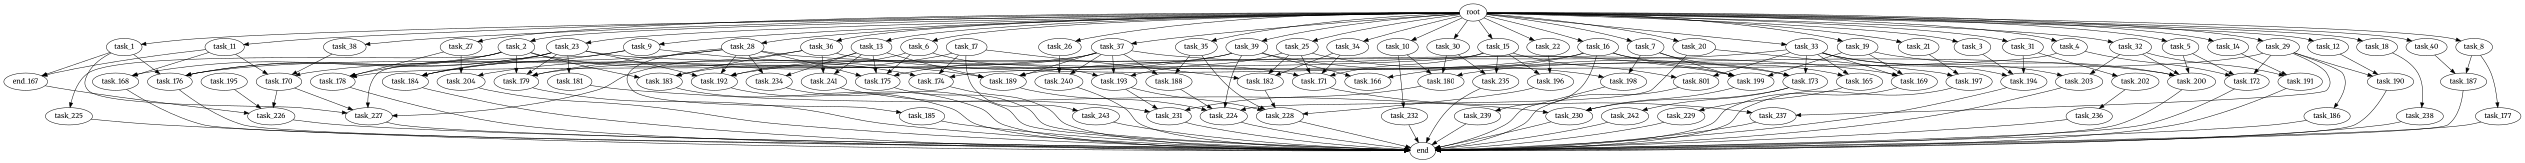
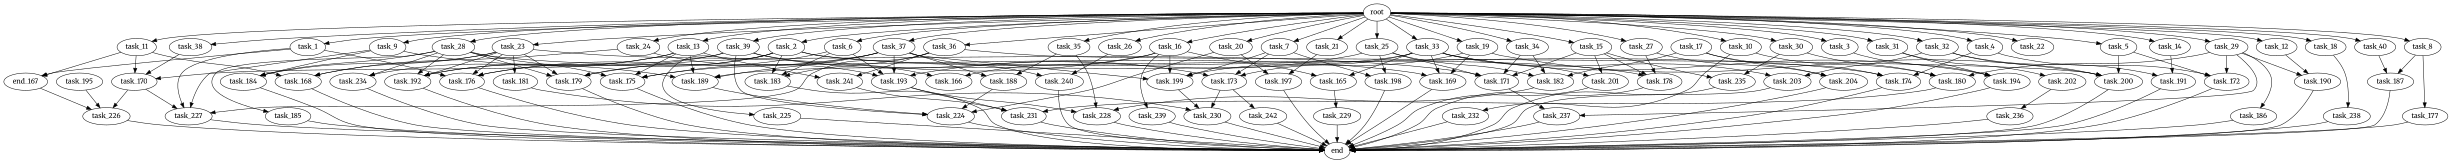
node "task_24": added
node "task_196": removed
node "task_801": label "task_801" -> "task_201"
node "task_243": removed
